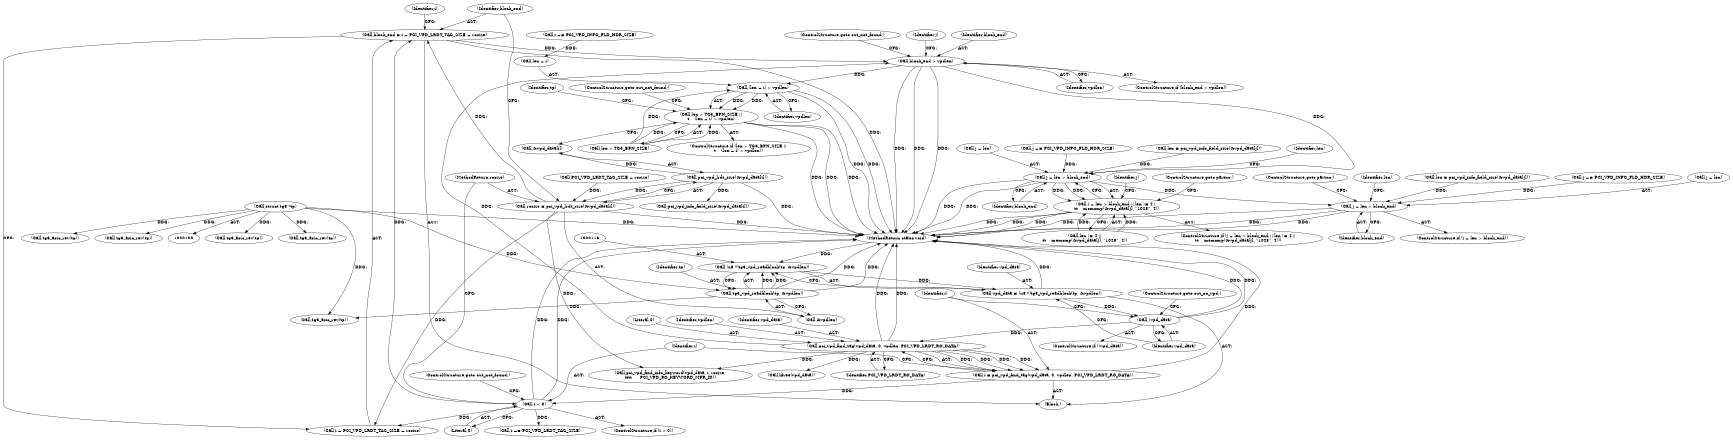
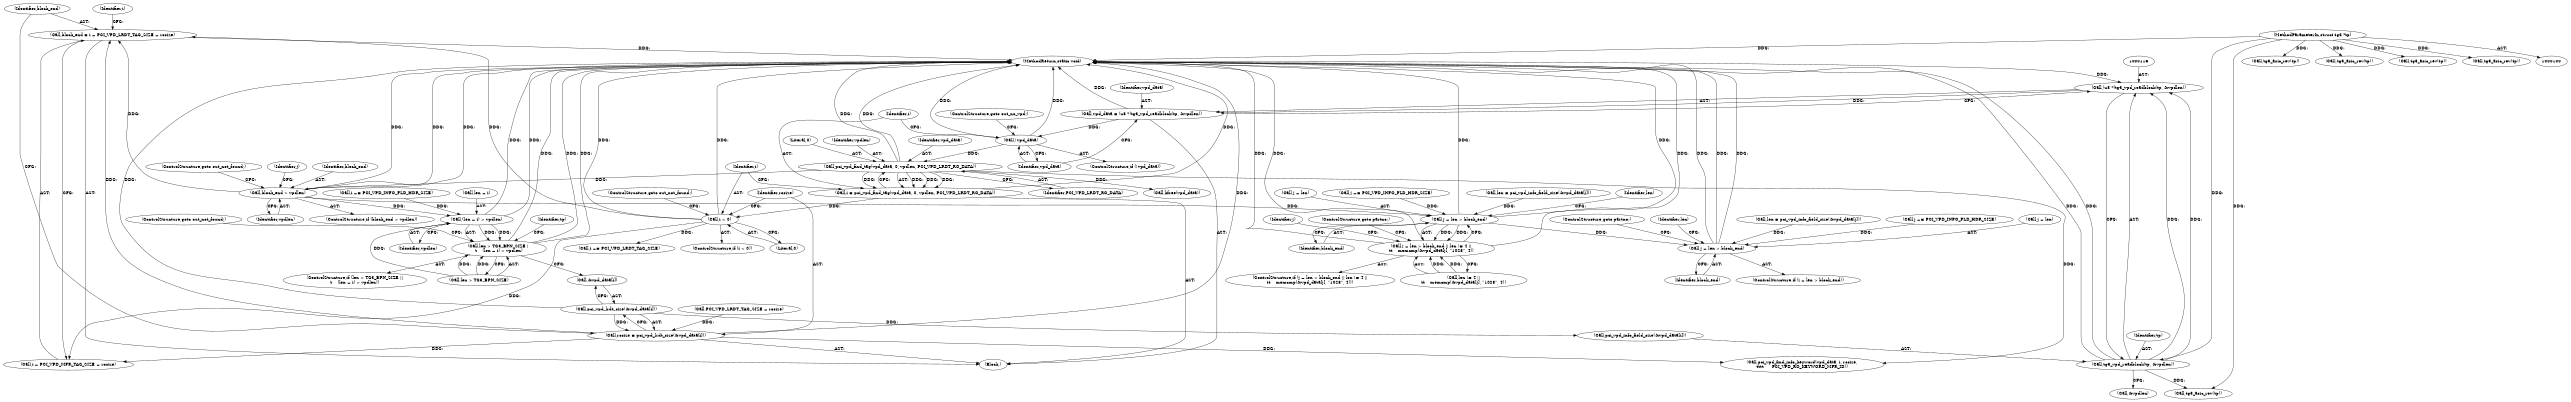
edge "(Call,i += PCI_VPD_INFO_FLD_HDR_SIZE)" -> "(Call,len + i)": now "(Call,i += PCI_VPD_INFO_FLD_HDR_SIZE)" -> "(Call,(len + i) > vpdlen)"
edge "(Call,block_end = i + PCI_VPD_LRDT_TAG_SIZE + rosize)" -> "(Call,block_end > vpdlen)": reversed
edge "(Call,pci_vpd_lrdt_size(&vpd_data[i]))" -> "(Call,&vpd_data[i])": label "DDG: " -> "CFG: "
node "(MethodReturn,rosize)": label "(MethodReturn,rosize)" -> "(Identifier,rosize)"
node "(Call,struct tg3 *tp)": label "(Call,struct tg3 *tp)" -> "(MethodParameterIn,struct tg3 *tp)"
edge "(Call,rosize = pci_vpd_lrdt_size(&vpd_data[i]))" -> "(Call,&vpdlen)": now "(Call,rosize = pci_vpd_lrdt_size(&vpd_data[i]))" -> "(Block,)"
edge "(Call,&vpdlen)" -> "(Call,tg3_vpd_readblock(tp, &vpdlen))": now "(Call,pci_vpd_info_field_size(&vpd_data[i]))" -> "(Call,tg3_vpd_readblock(tp, &vpdlen))"
node "(Call,i + PCI_VPD_LRDT_TAG_SIZE + rosize)": label "(Call,i + PCI_VPD_LRDT_TAG_SIZE + rosize)" -> "(Call,i + PCI_VPD_MFR_TAG_SIZE + rosize)"
